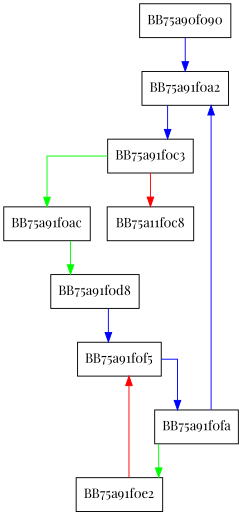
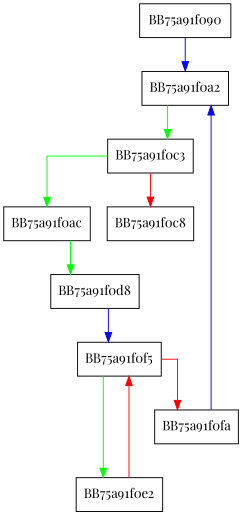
node "BB75a90f090": label "BB75a90f090" -> "BB75a91f090"
edge "BB75a91f0a2" -> "BB75a91f0c3": color blue -> green
node "BB75a11f0c8": label "BB75a11f0c8" -> "BB75a91f0c8"
edge "BB75a91f0f5" -> "BB75a91f0fa": color blue -> red
edge "BB75a91f0fa" -> "BB75a91f0e2": now "BB75a91f0f5" -> "BB75a91f0e2"
